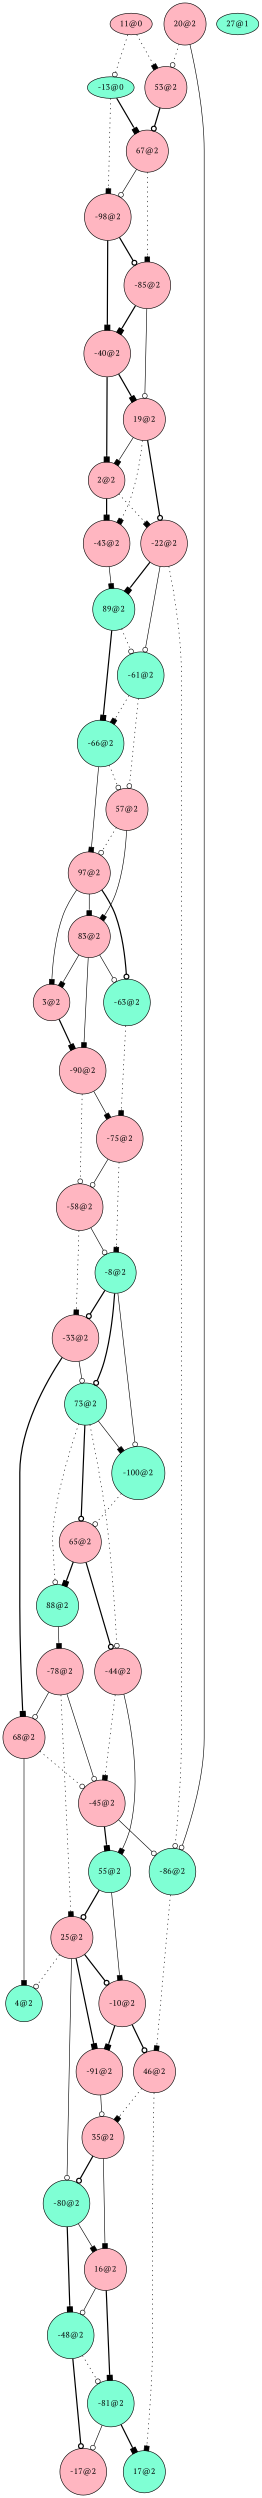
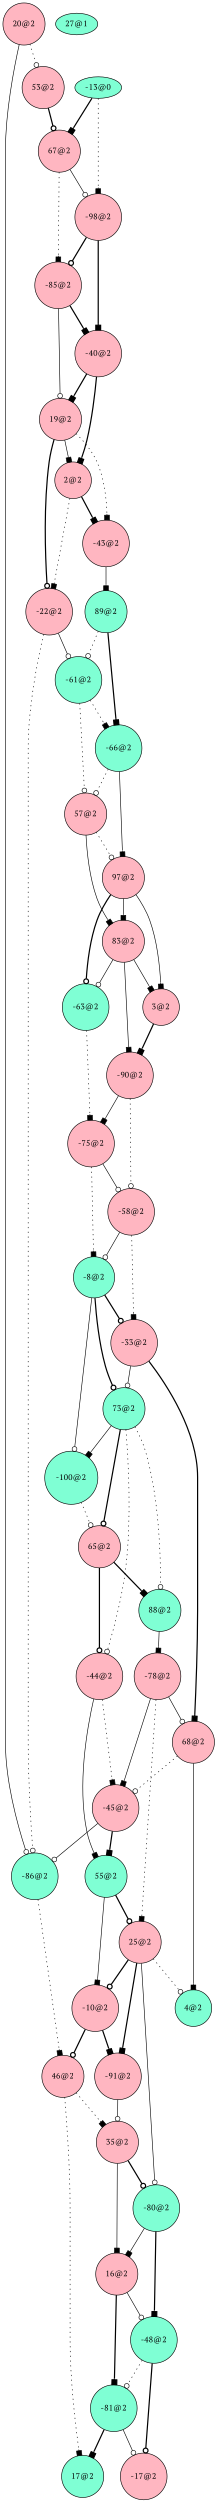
node "11@0": removed
edge "-22@2" -> "89@2": removed
edge "-78@2" -> "-45@2": arrowhead odot -> box
